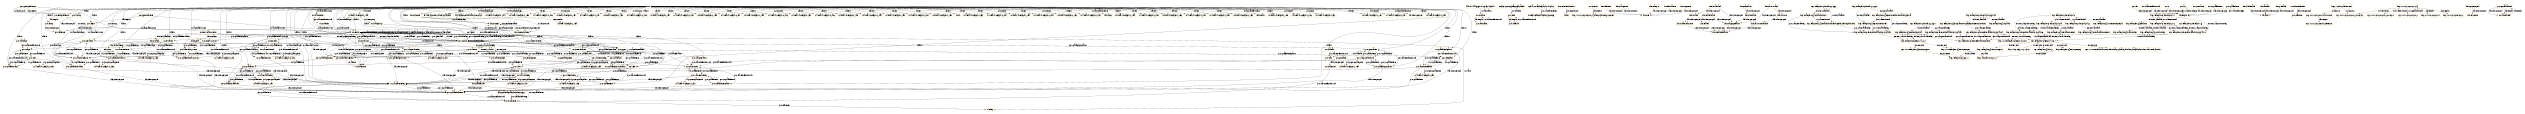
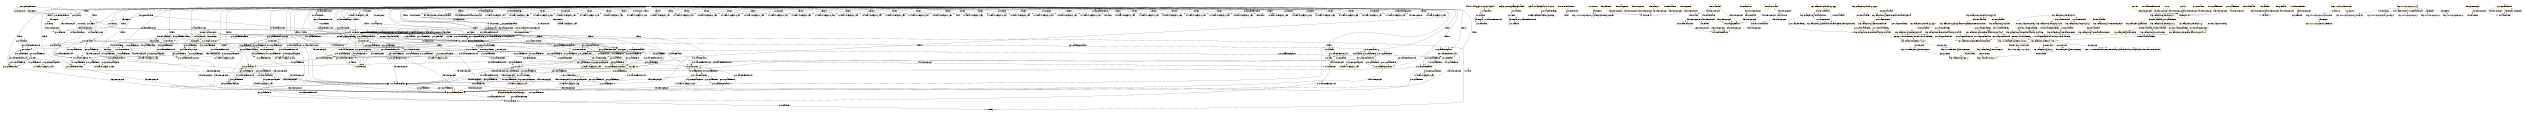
node "skos:historyNote": added
edge "skos:exactMatch" -> "skos:closeMatch": label "rdfs:subPropertyOf" -> "imports:subPropertyOf"
edge "prov:aq" -> "rdfs:seeAlso": label "prov:wasDerivedFrom" -> "rdfs:subPropertyOf"
edge "prov:qualifiedForm" -> "rdfs:seeAlso": label "prov:wasInfluencedBy" -> "rdfs:subPropertyOf"
node "1c440efa:1918ef53d72:-7ff5": added
edge "1c440efa:1918ef53d72:-7fdf" -> "prov:hadActivity": now "NULL" -> "prov:hadActivity"
edge "skos:Collection" -> "skos:Concept": label "prov:wasInformedBy" -> "owl:disjointWith"
edge "http://example.org/deweld/306.777" -> "http://example.org/deweld/306.778": label "prov:wasRevisionOf" -> "prov:qualifiedForm"
edge "http://example.org#Migration" -> "http://example.org/deweyeditorialactivity/23/349269": added, label "prov:wasInvalidatedBy"
edge "http://example.org/deweld/391.68" -> "http://example.org/deweyeditorialactivity/23/349210": label "ProvKOS:wasAuthorizedBy" -> "ProvKOS:hasTopConcept"
node "http://example.org#Transvestism": label "http://example.org#Transvestism" -> "http://example.fcf#Transvestism"
edge "skos-xl:Label" -> "ProvKOS:Class_number": added, label "owl:disjointWith"
edge "doi:10.4103/0253-7176.175131" -> "http://example.org#EPC_144-S30.1": reversed
node "ProvKOS:Warrant": label "ProvKOS:Warrant" -> "ProvKOS:Collection"
edge "prov:startedAtTime" -> "prov:atTime": now "prov:Derivation" -> "prov:atTime"
edge "prov:endedAtTime" -> "prov:atTime": label "prov:wasInvalidatedBy" -> "prov:qualifiedForm"
edge "http://www.example.org#KOS_Concept_0" -> "https://homosaurus.org/v3": label "skos:value" -> "skos:inScheme"
edge "prov:invalidated" -> "prov:influenced": added, label "rdfs:subPropertyOf"
edge "prov:qualifiedInvalidation" -> "prov:wasInvalidatedBy": removed, label "prov:unqualifiedForm"
